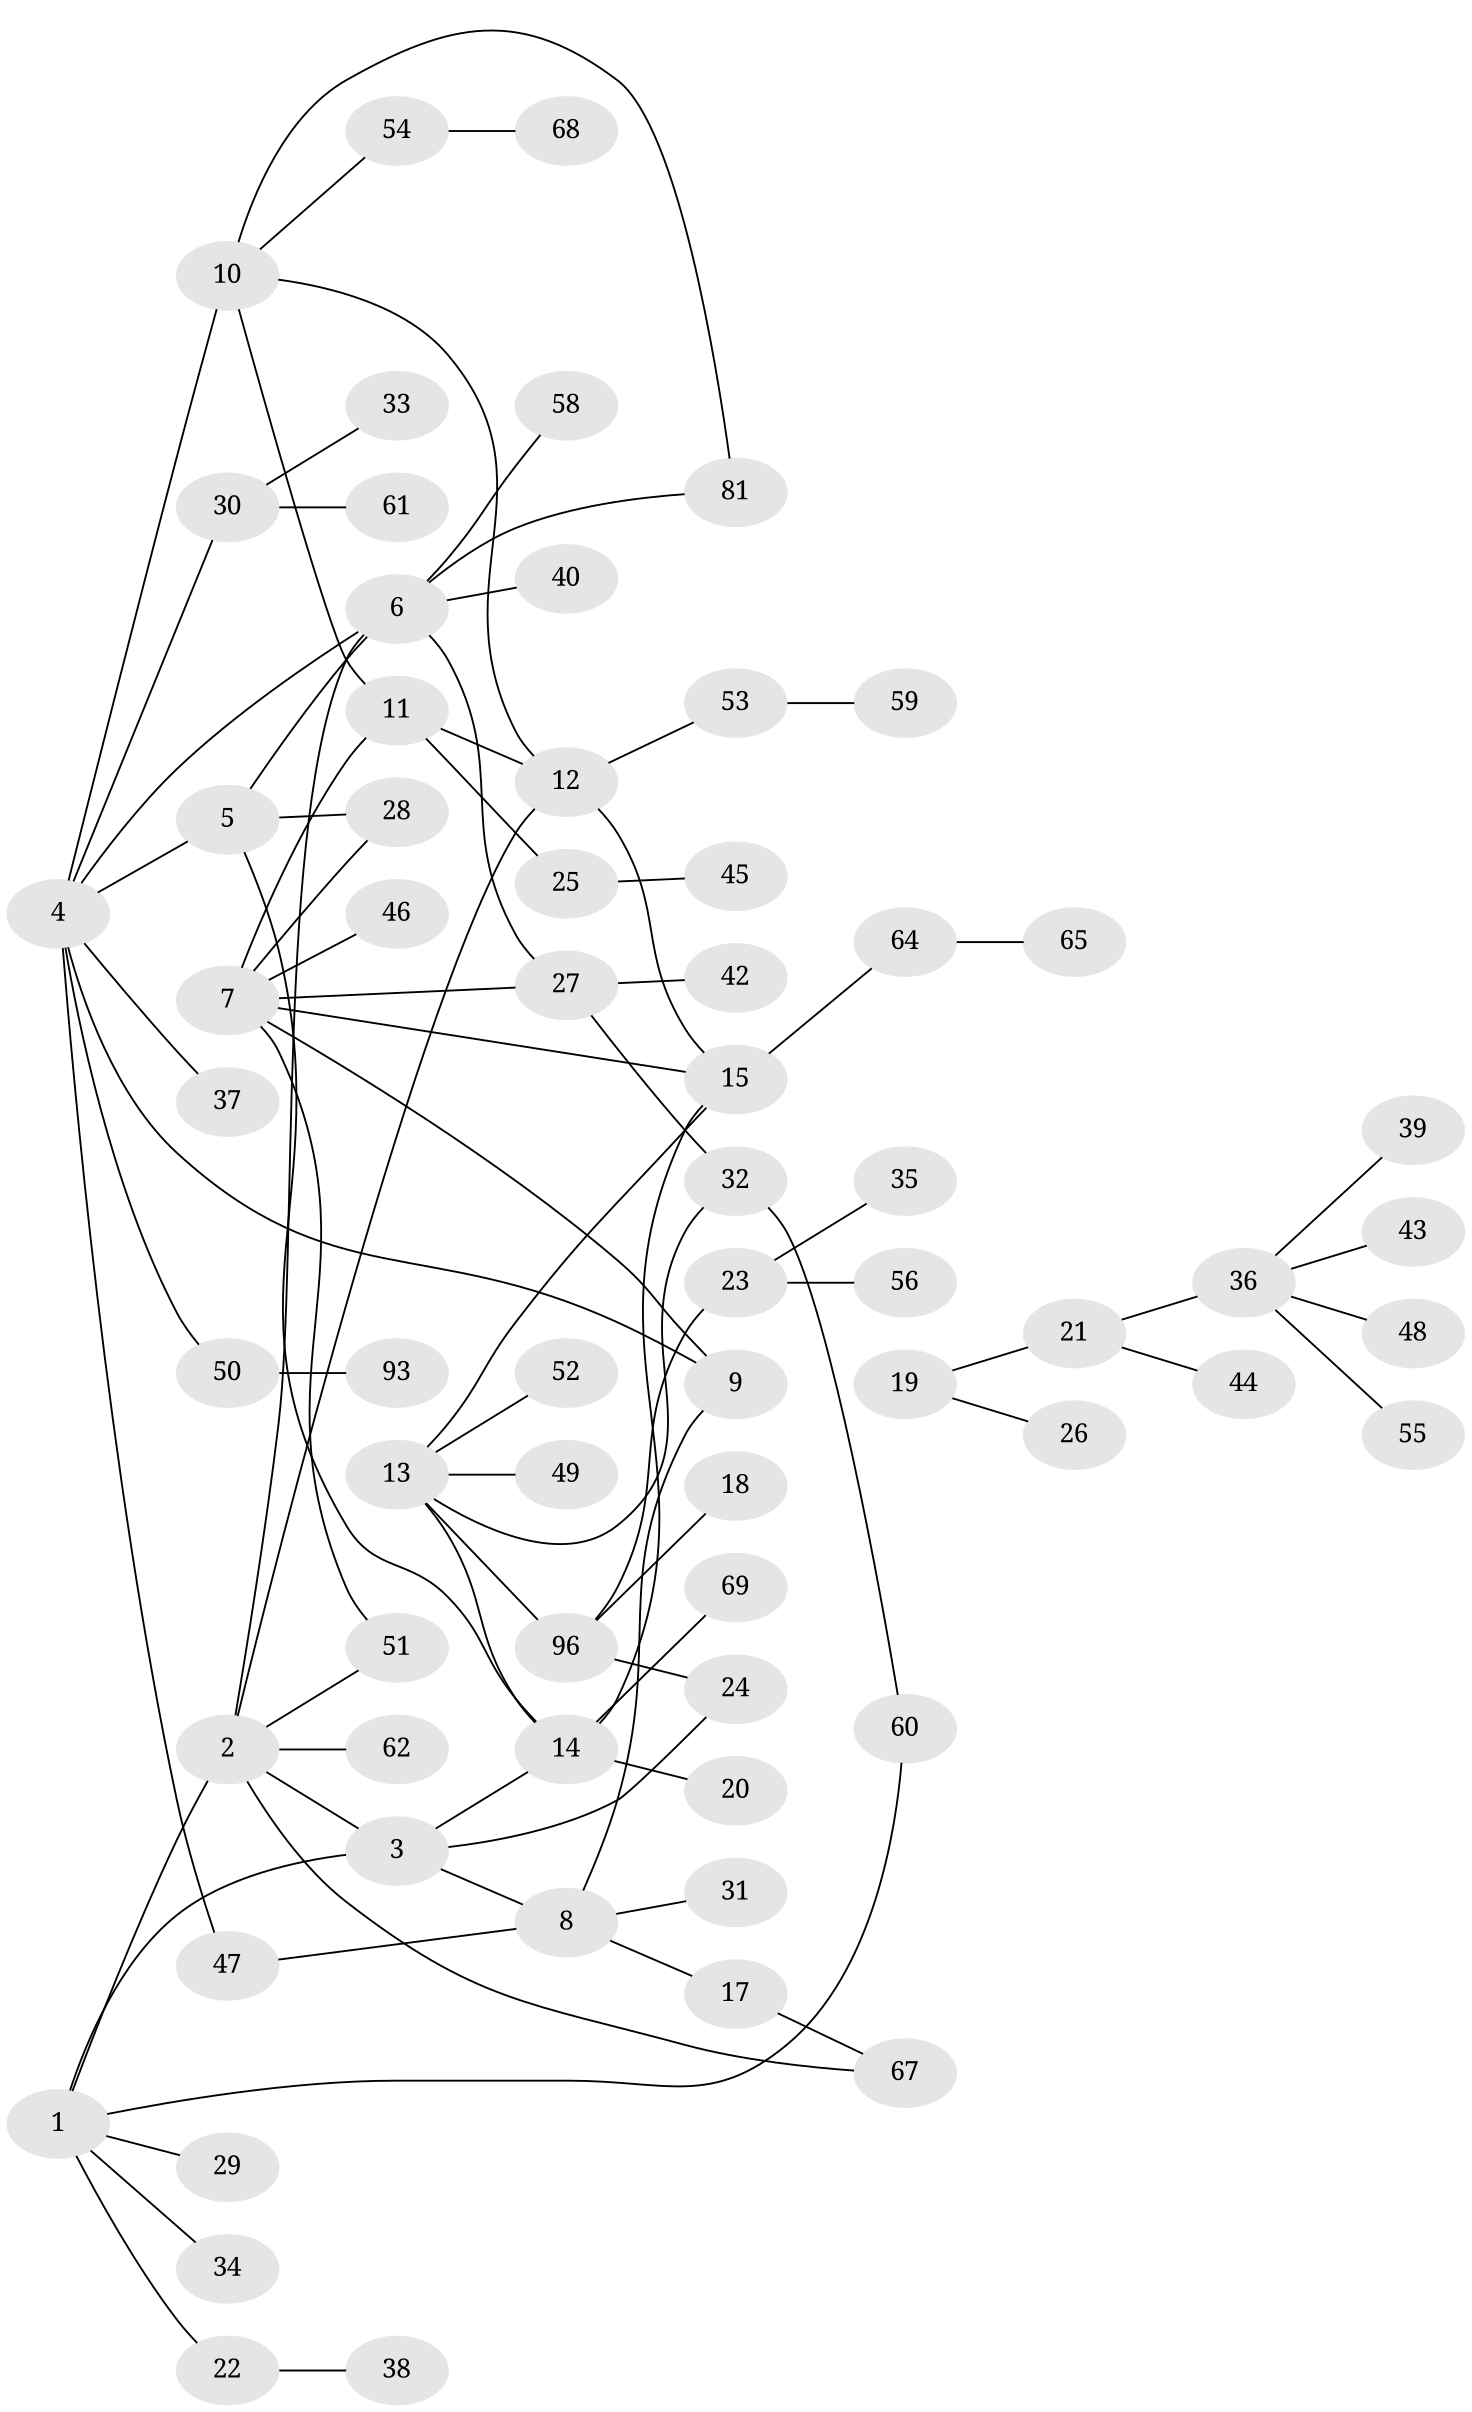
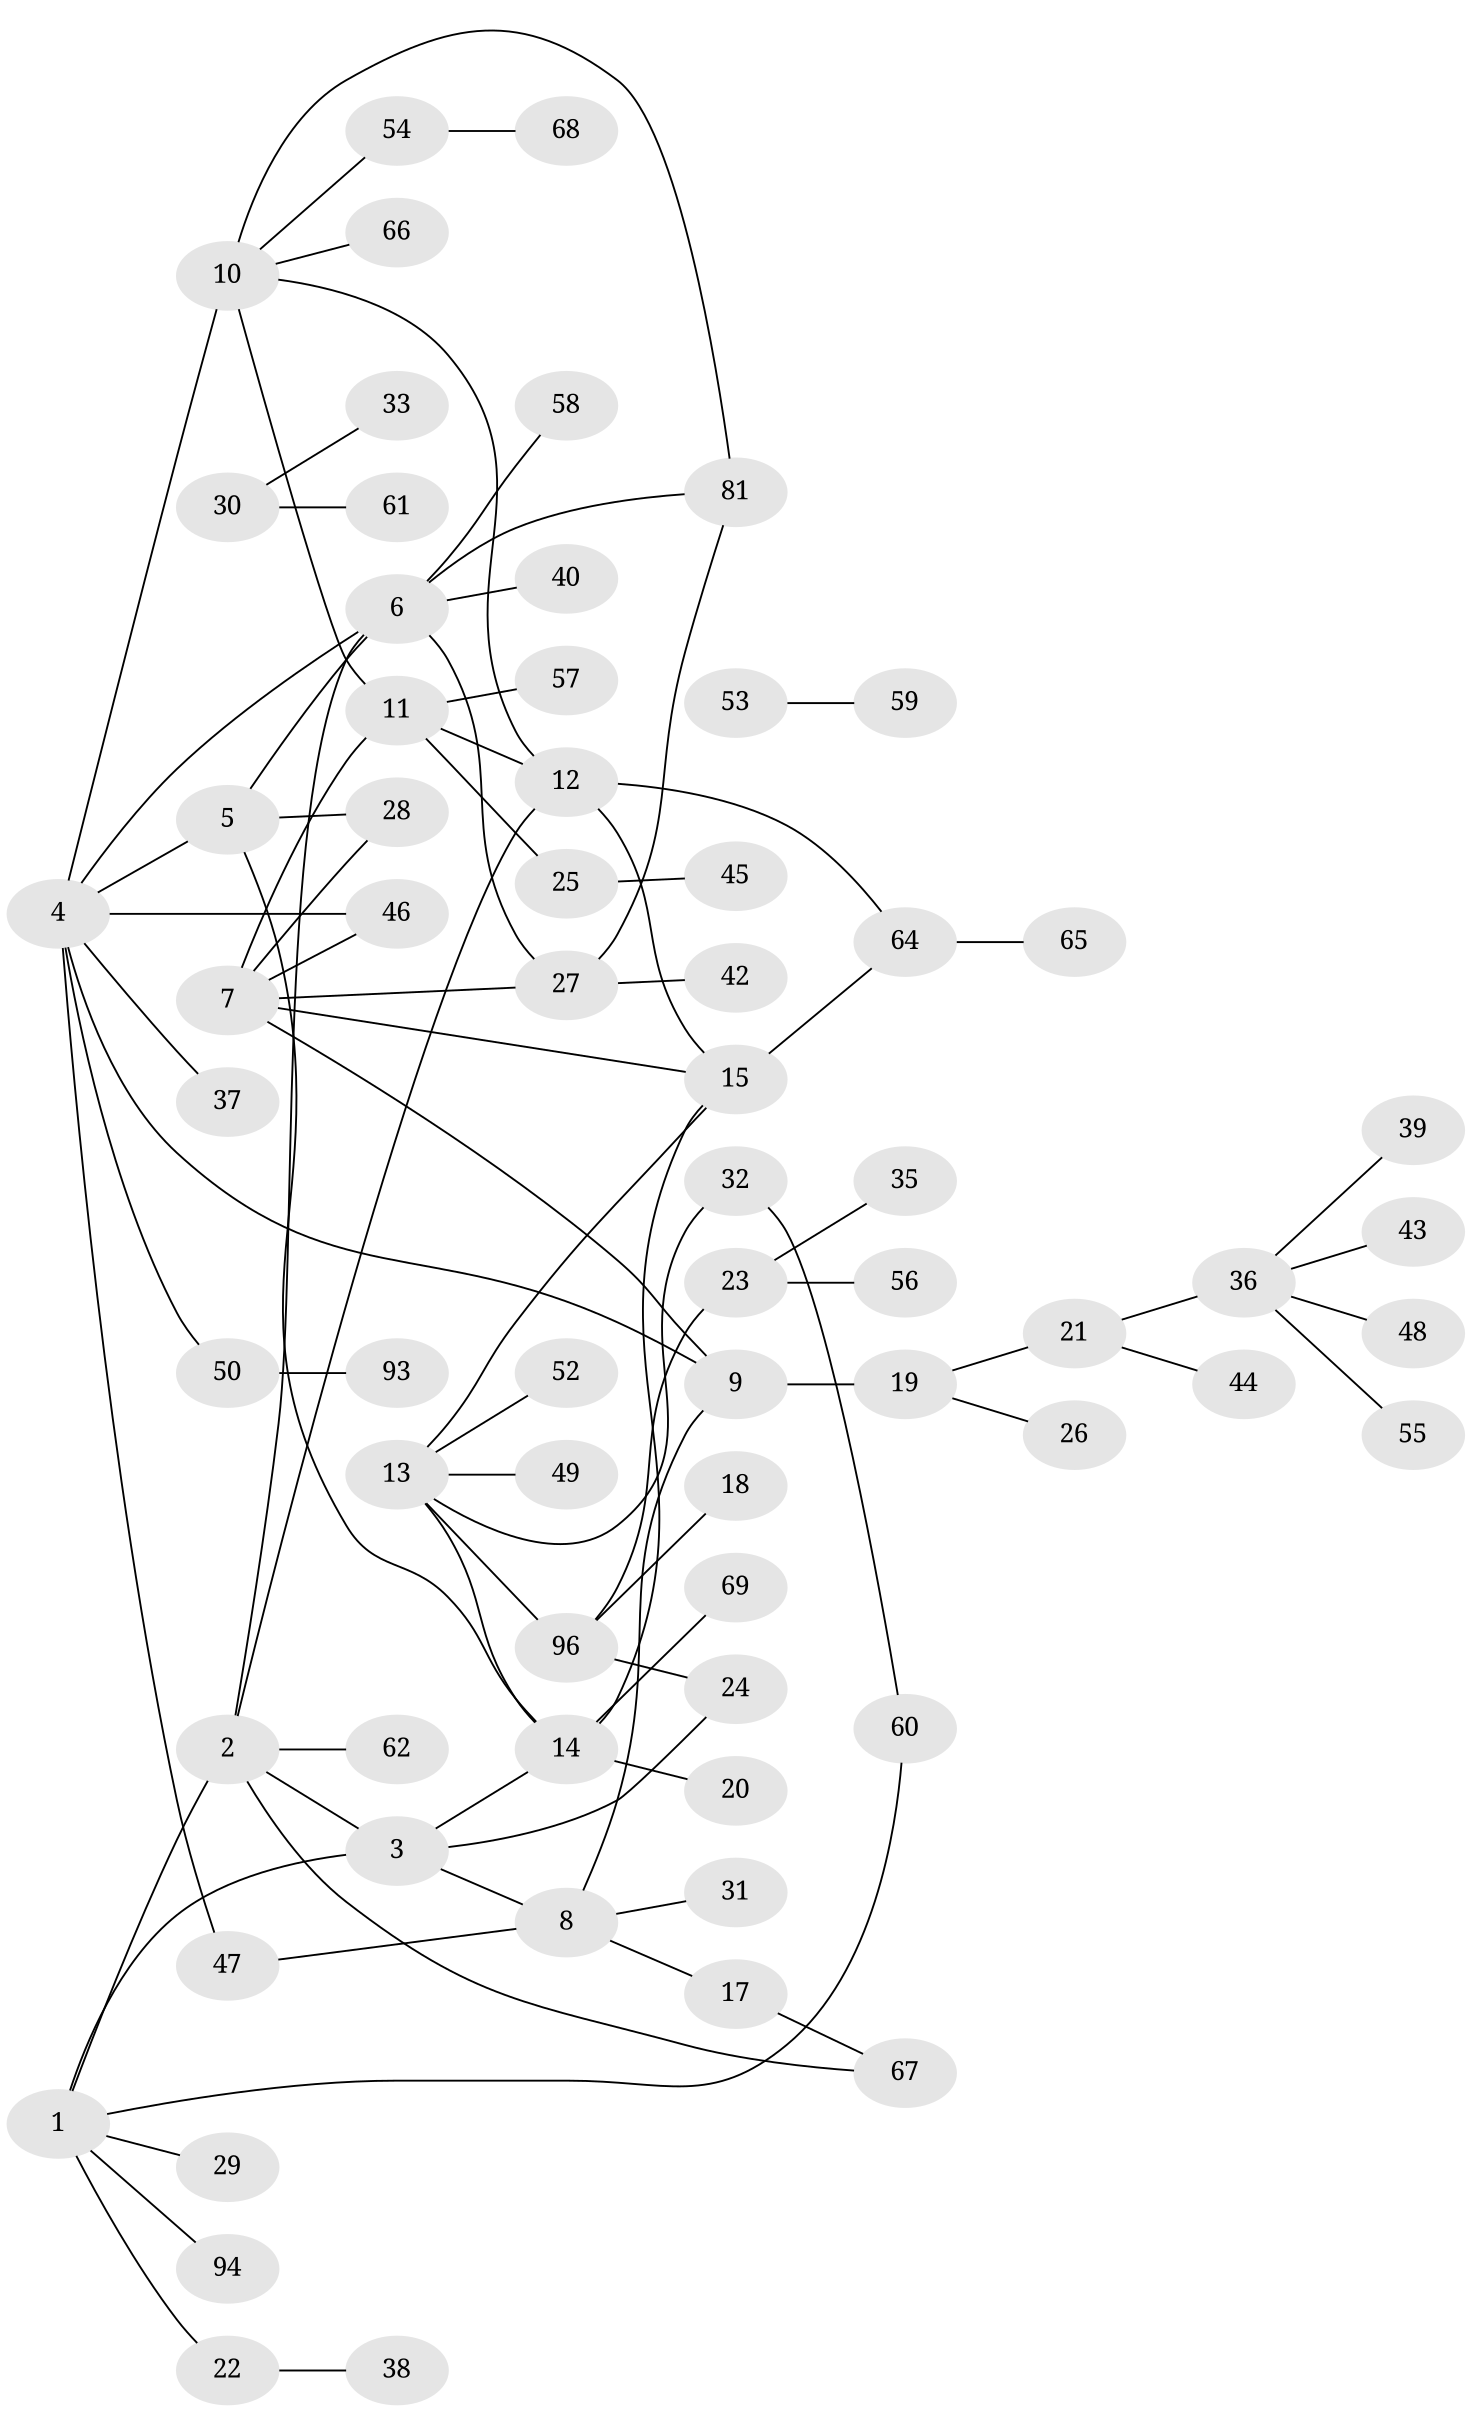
node "66": added
node "57": added
edge "30" -- "4": now "46" -- "4"
edge "53" -- "12": now "64" -- "12"
edge "27" -- "32": now "27" -- "81"
edge "9" -- "19": added
node "51": removed
node "34": label "34" -> "94"
